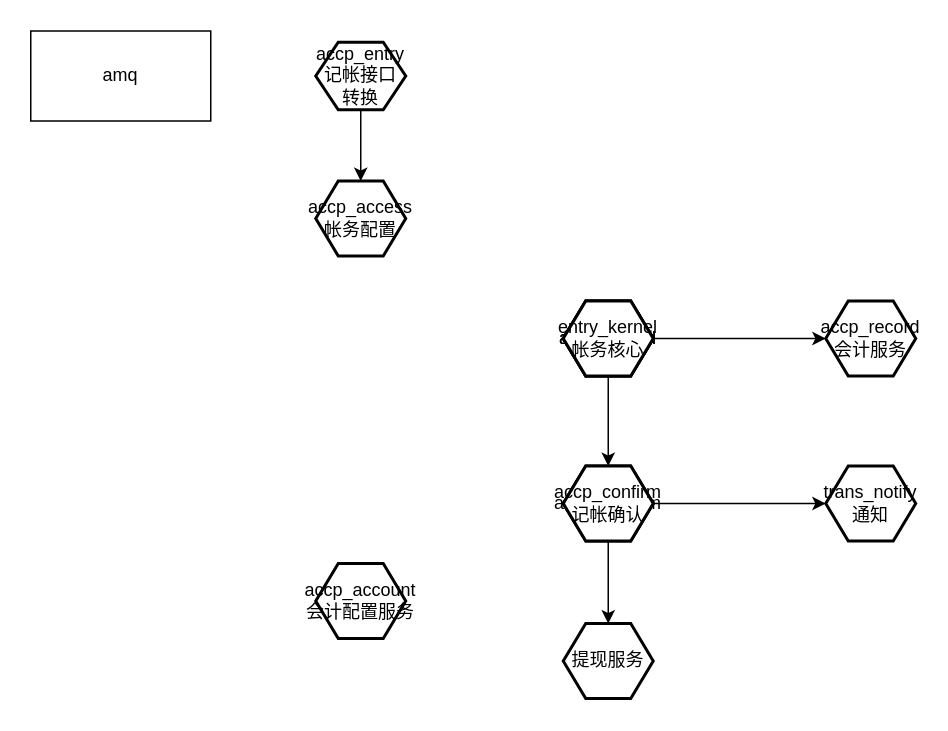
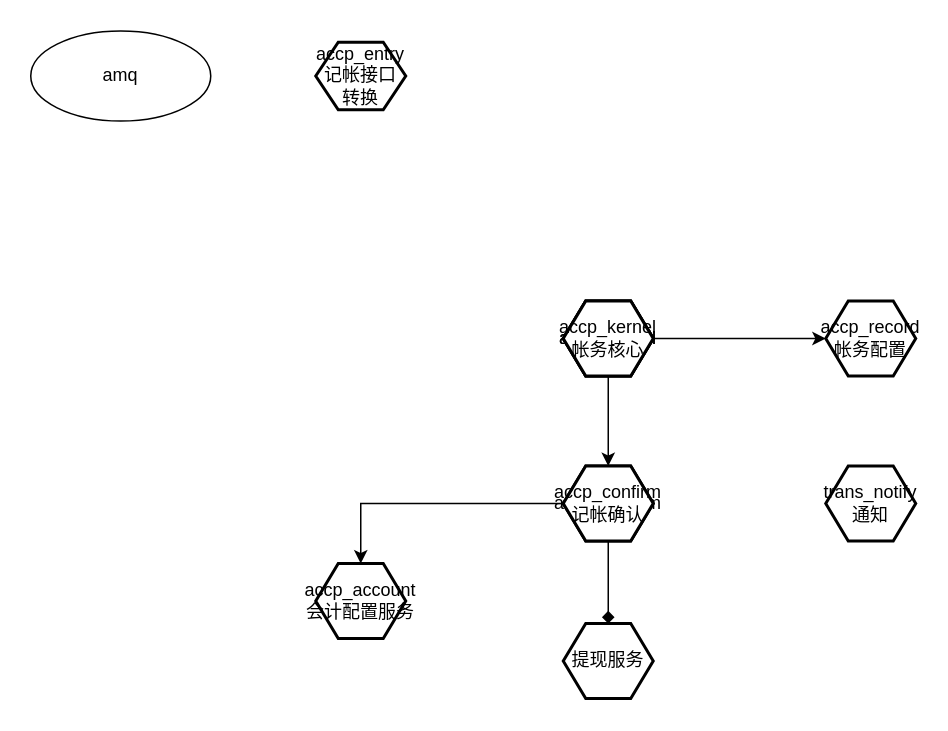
node "amq": shape rectangle -> ellipse
edge "accp_entry 记帐接口转换" -> "accp_access 帐务配置": removed
node "accp_access 帐务配置": removed
node "entry_kernel 帐务核心": label "entry_kernel 帐务核心" -> "accp_kernel 帐务核心"
node "accp_record 会计服务": label "accp_record 会计服务" -> "accp_record 帐务配置"
edge "accp_confirm 记帐确认" -> "trans_notify 通知": now "accp_confirm 记帐确认" -> "accp_account 会计配置服务"
edge "accp_confirm 记帐确认" -> "提现服务": arrowhead classic -> diamond
